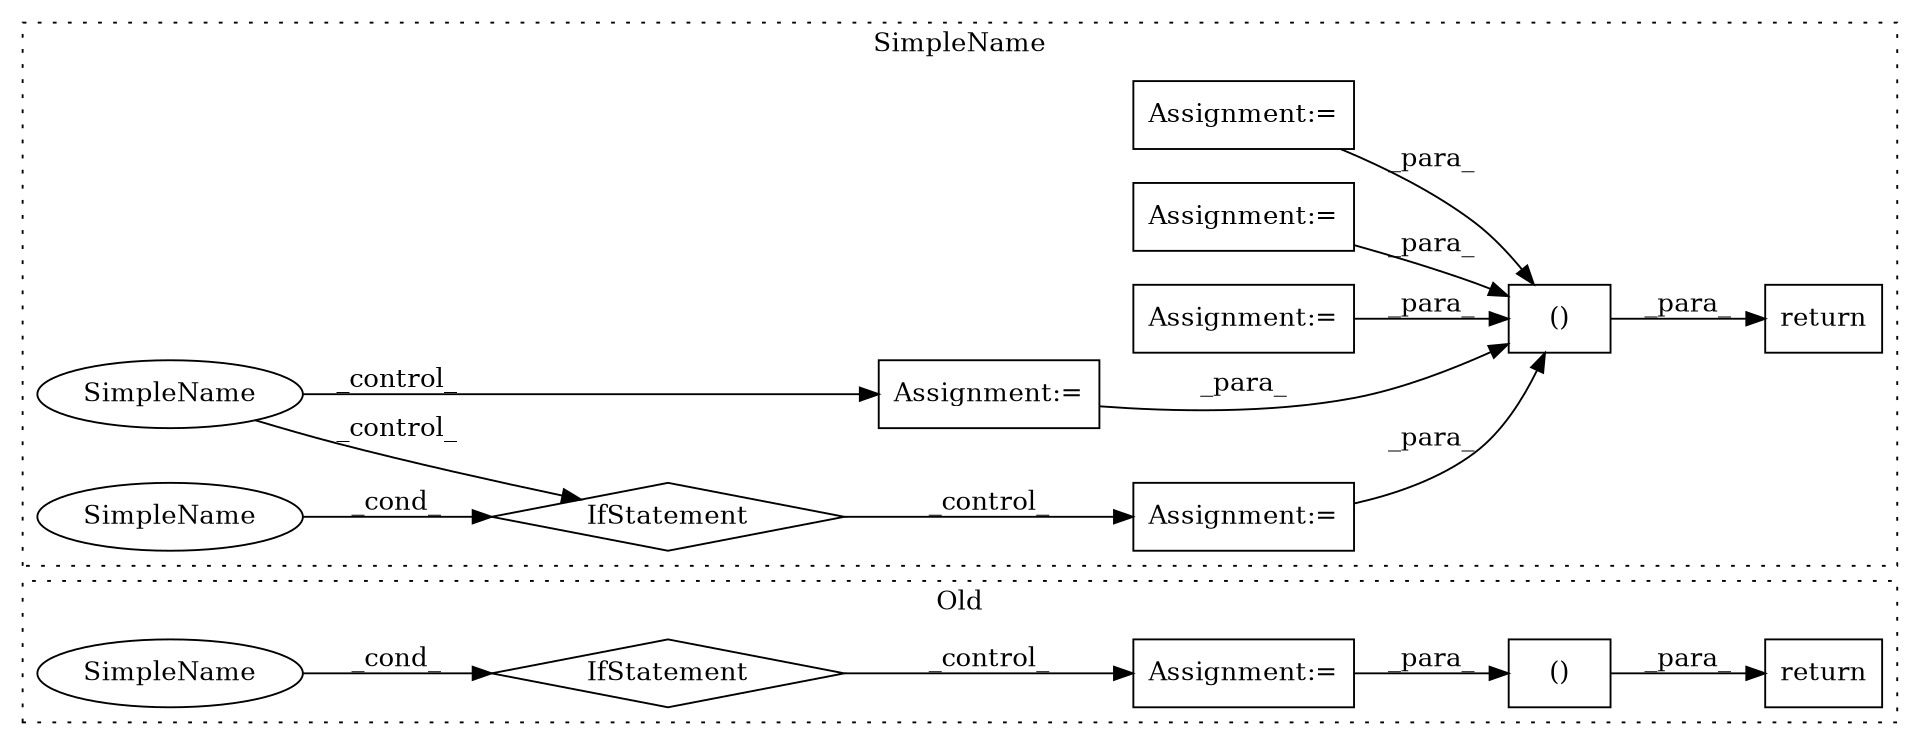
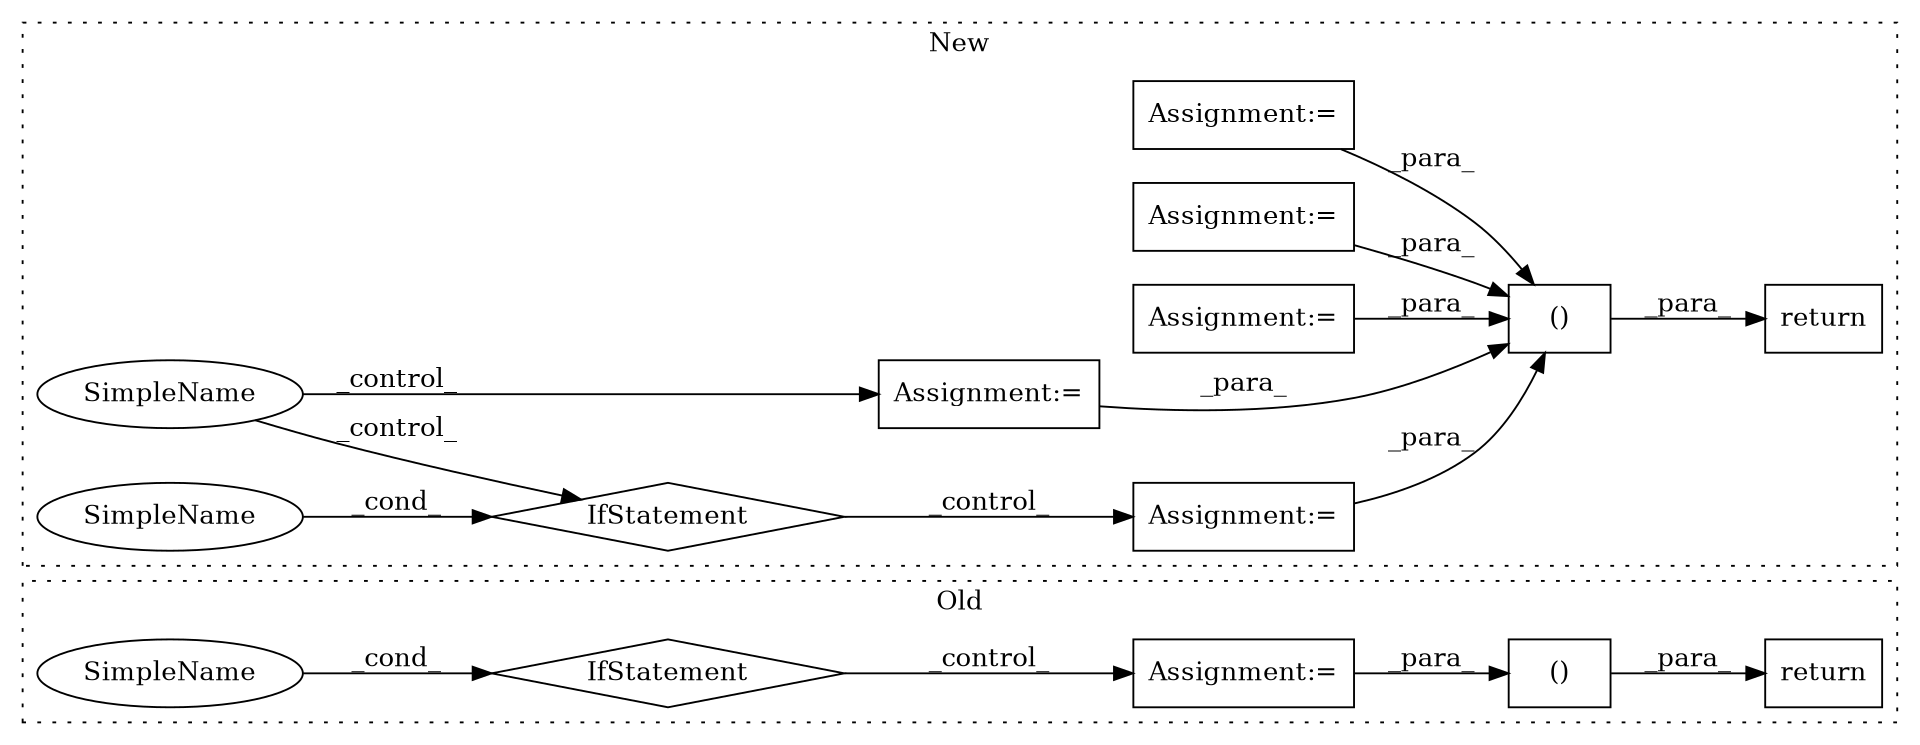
cluster "SimpleName": label "SimpleName" -> "New"
